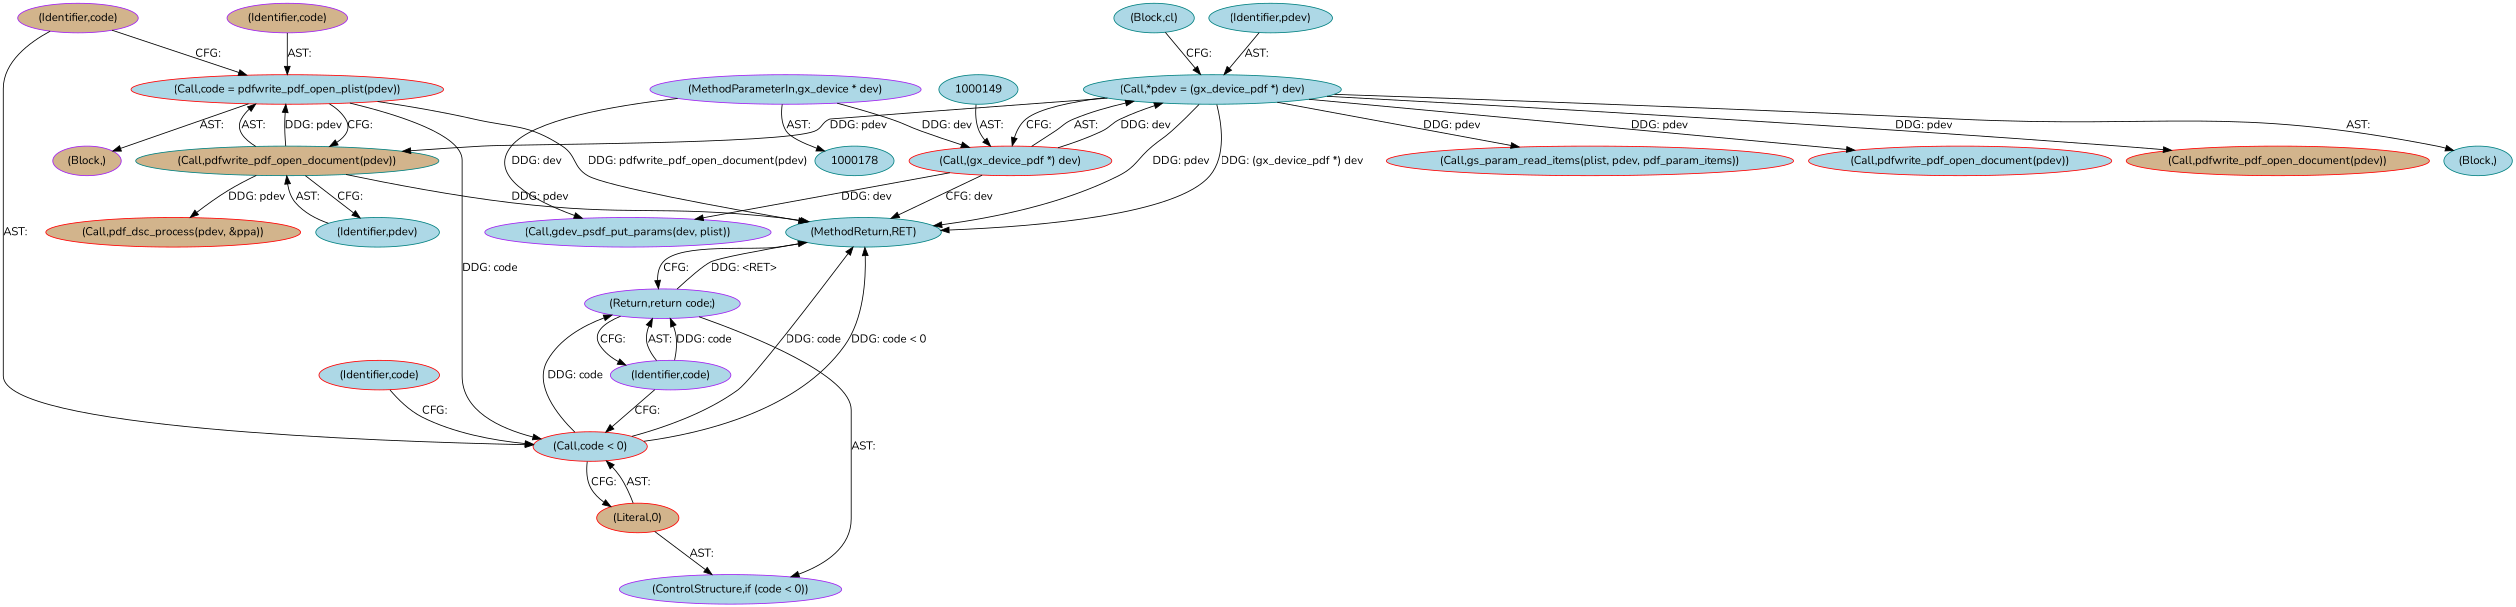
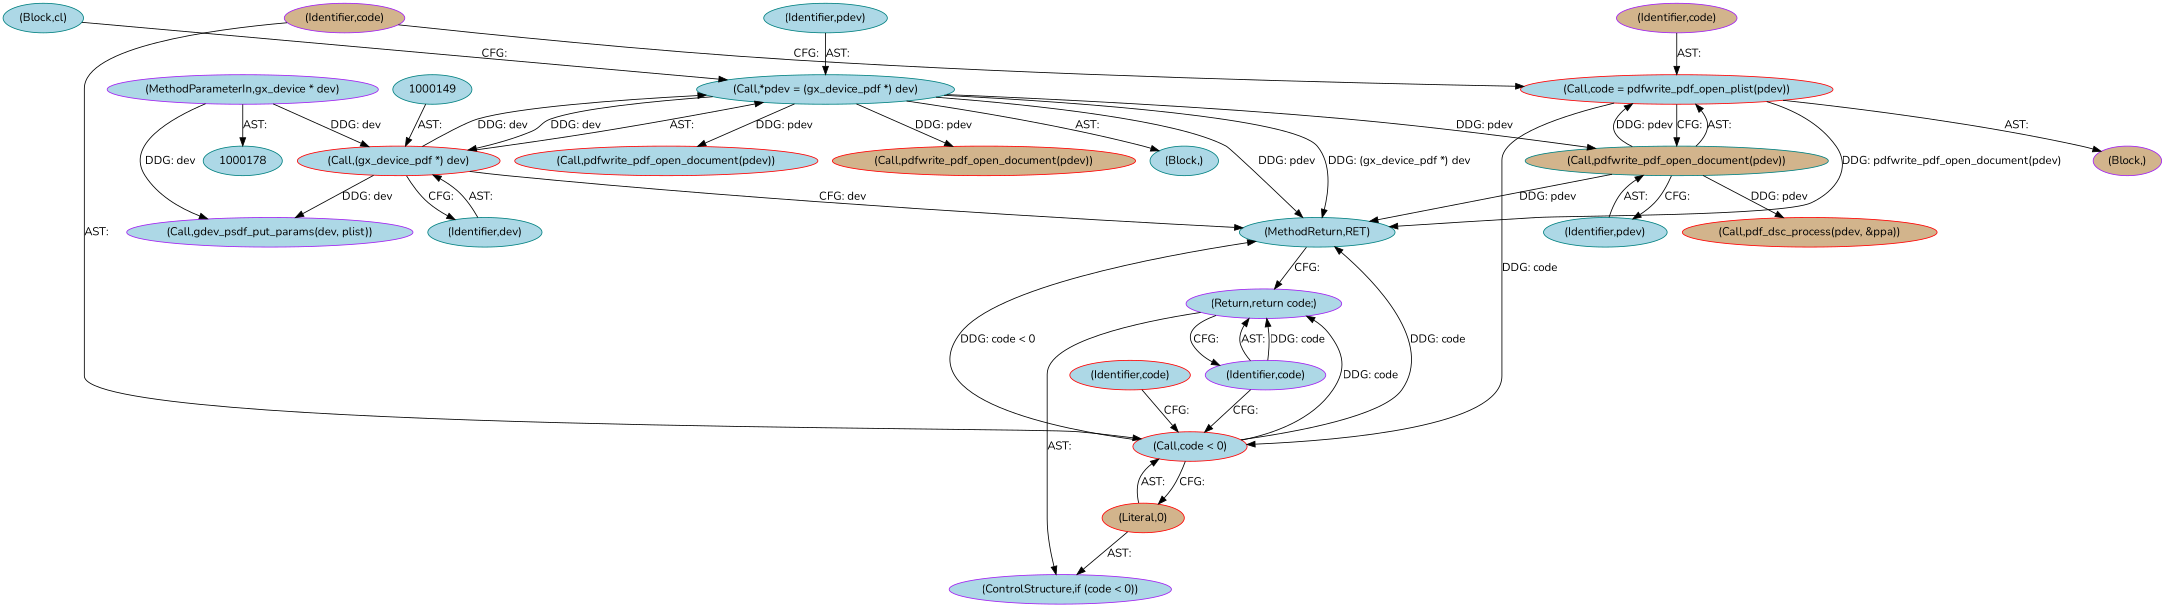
edge "(Call,*pdev = (gx_device_pdf *) dev)" -> "(Call,(gx_device_pdf *) dev)": label "CFG: " -> "DDG: dev"
node "(Call,gs_param_read_items(plist, pdev, pdf_param_items))": removed
node "(Identifier,dev)": added
edge "(Return,return code;)" -> "(MethodReturn,RET)": removed, label "DDG: <RET>"
